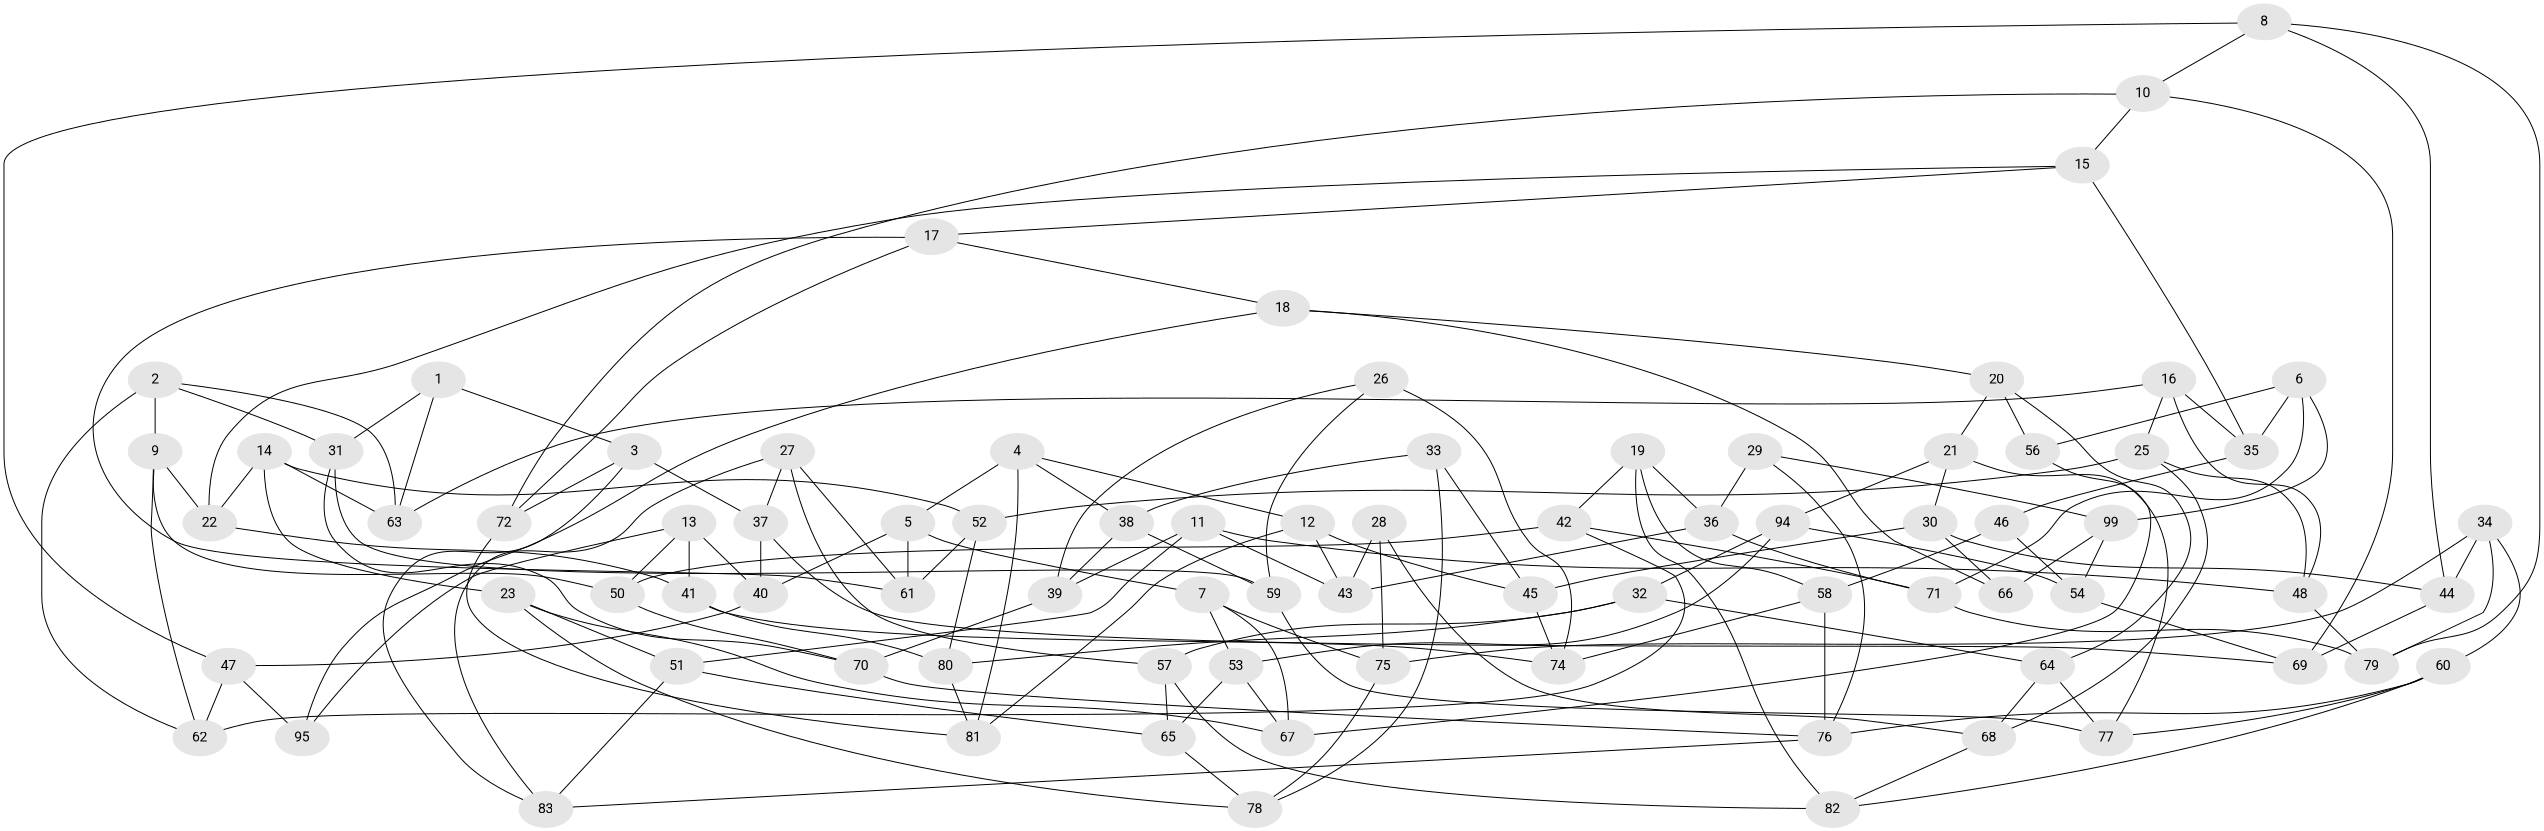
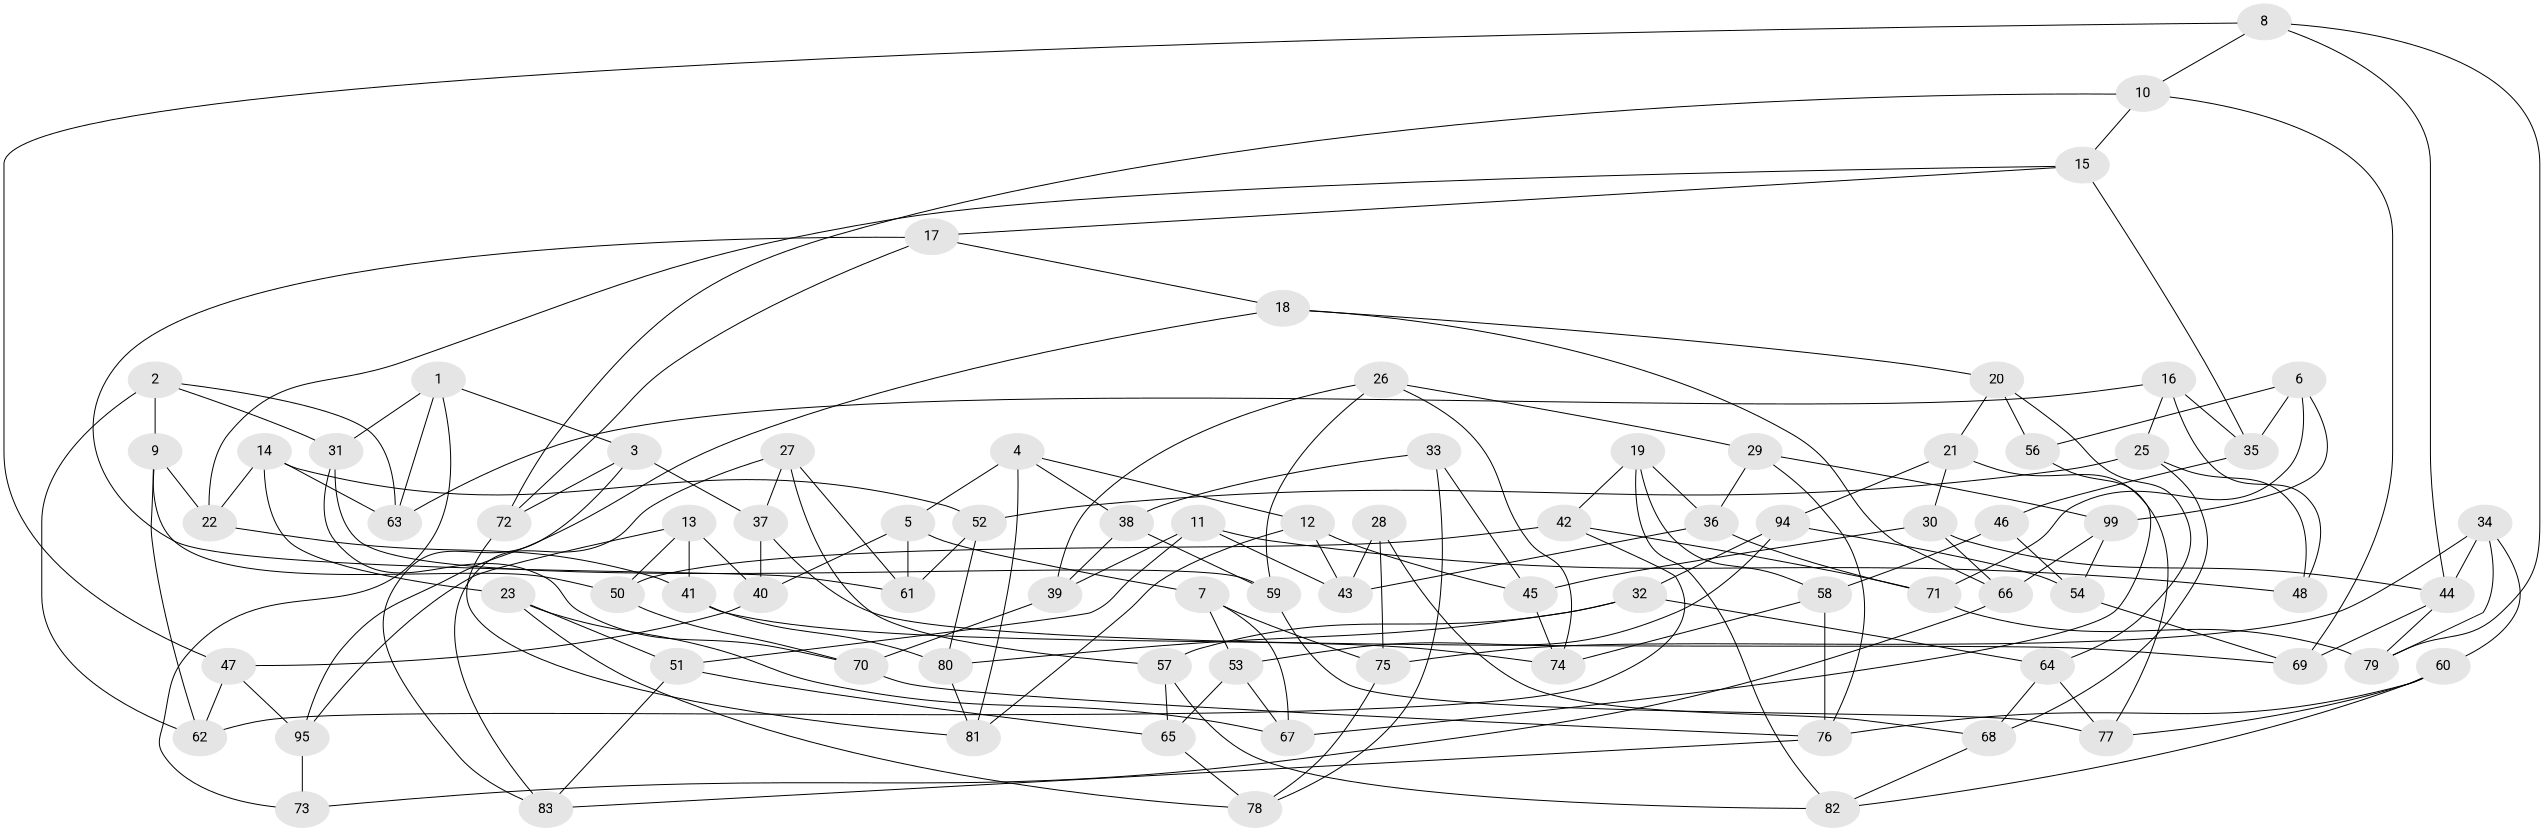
edge "26" -- "29": added
edge "48" -- "79": now "44" -- "79"
node "73": added
